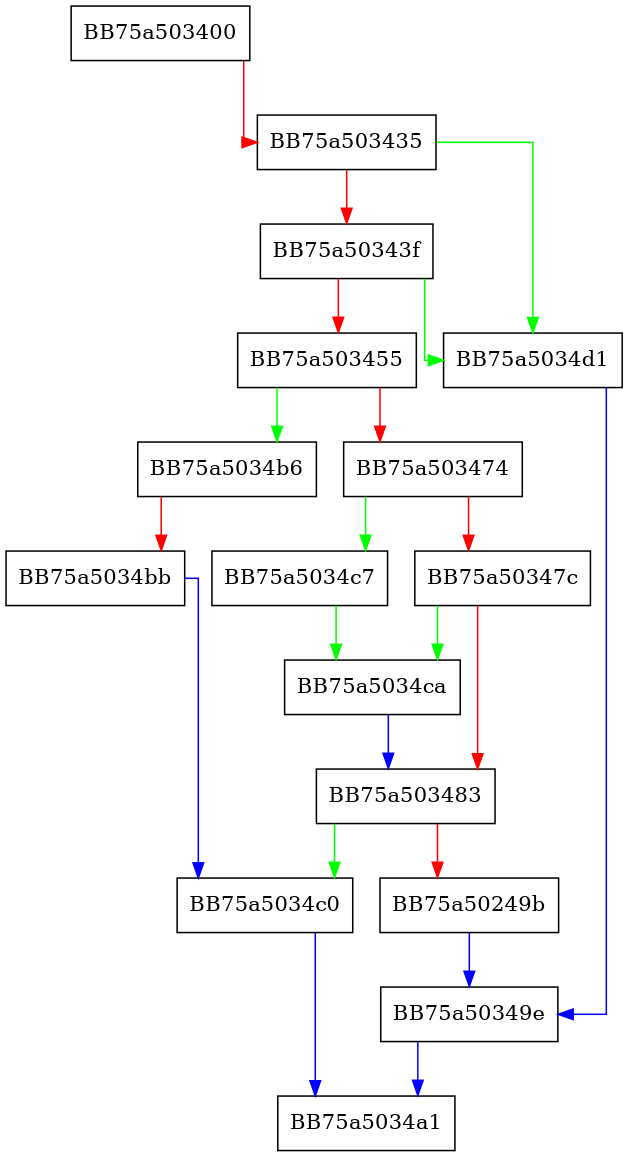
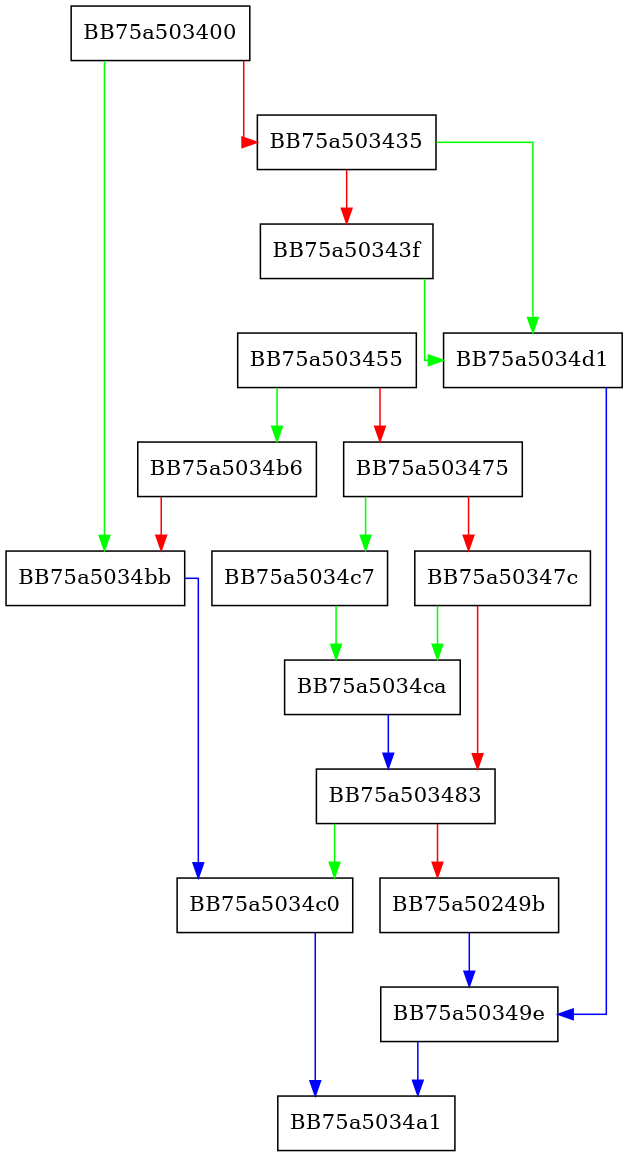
edge "BB75a503400" -> "BB75a5034bb": added
edge "BB75a50343f" -> "BB75a503455": removed
node "BB75a503474": label "BB75a503474" -> "BB75a503475"
